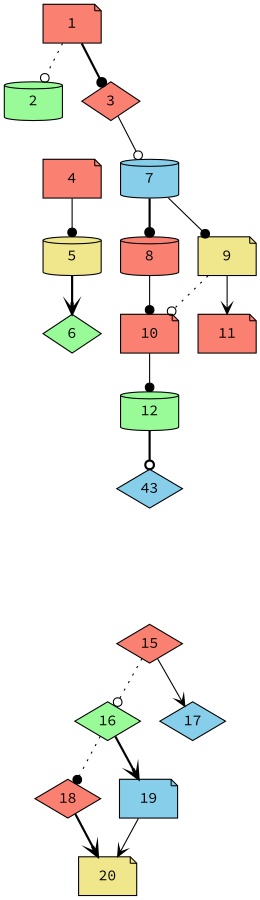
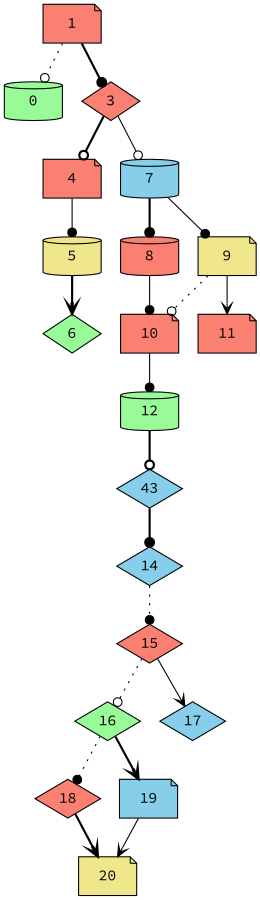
node "2": label "2" -> "0"
edge "3" -> "4": added
node "14": added
